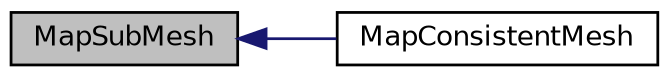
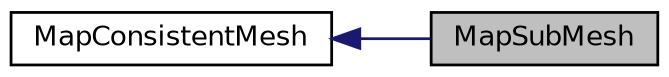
edge "MapConsistentMesh" -> "MapSubMesh": reversed
